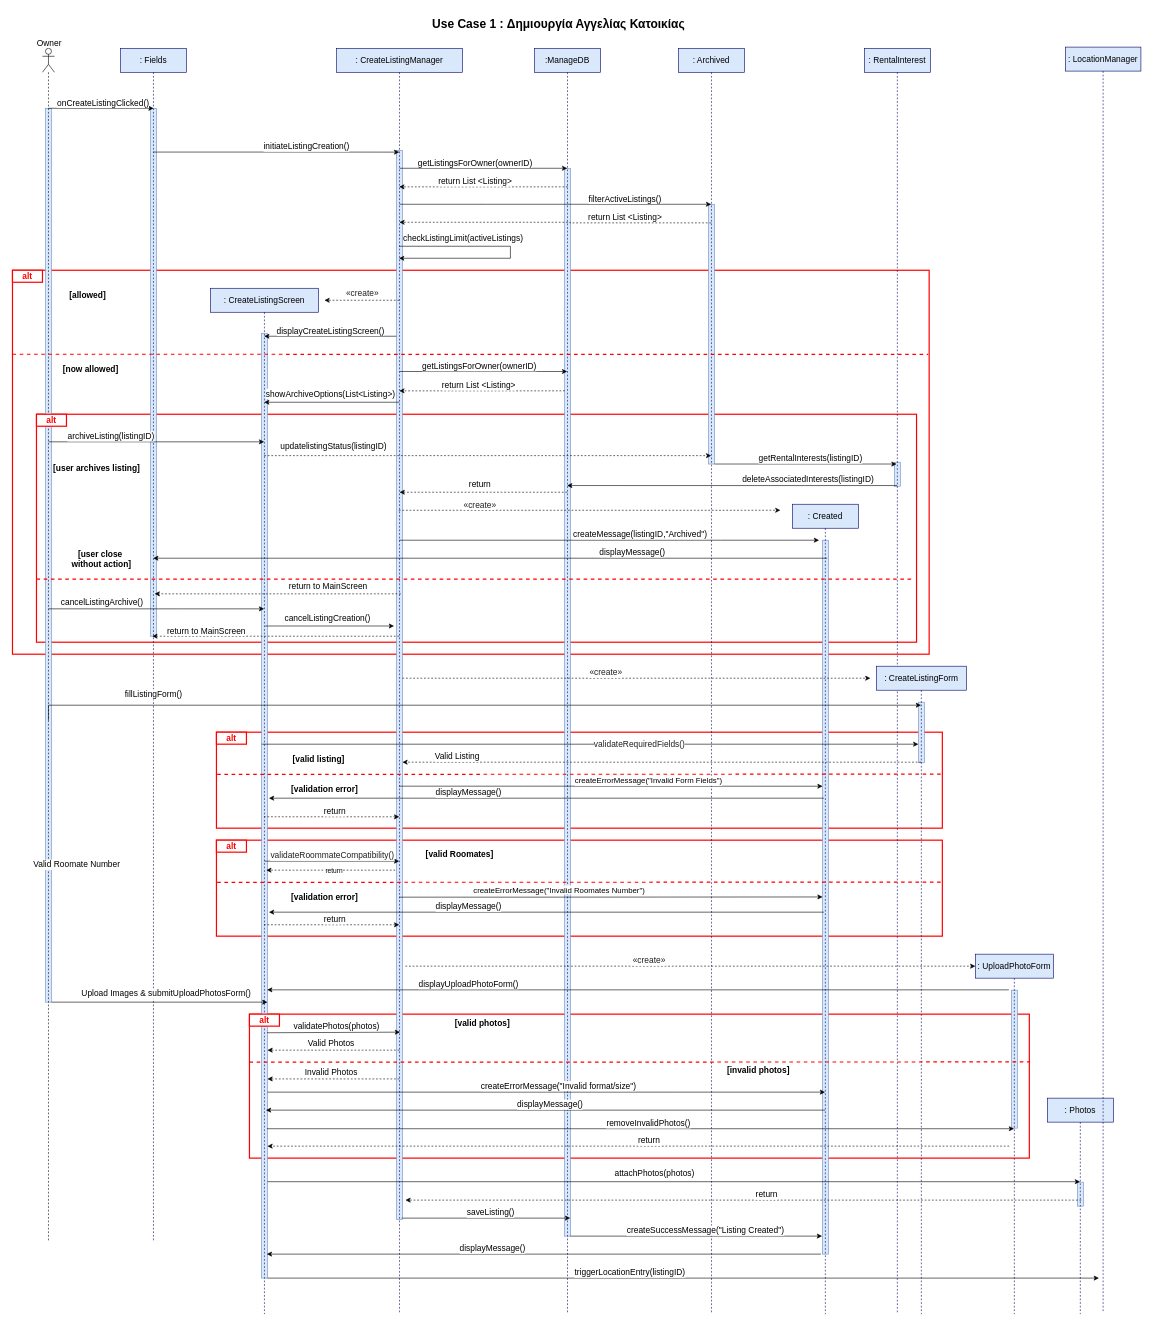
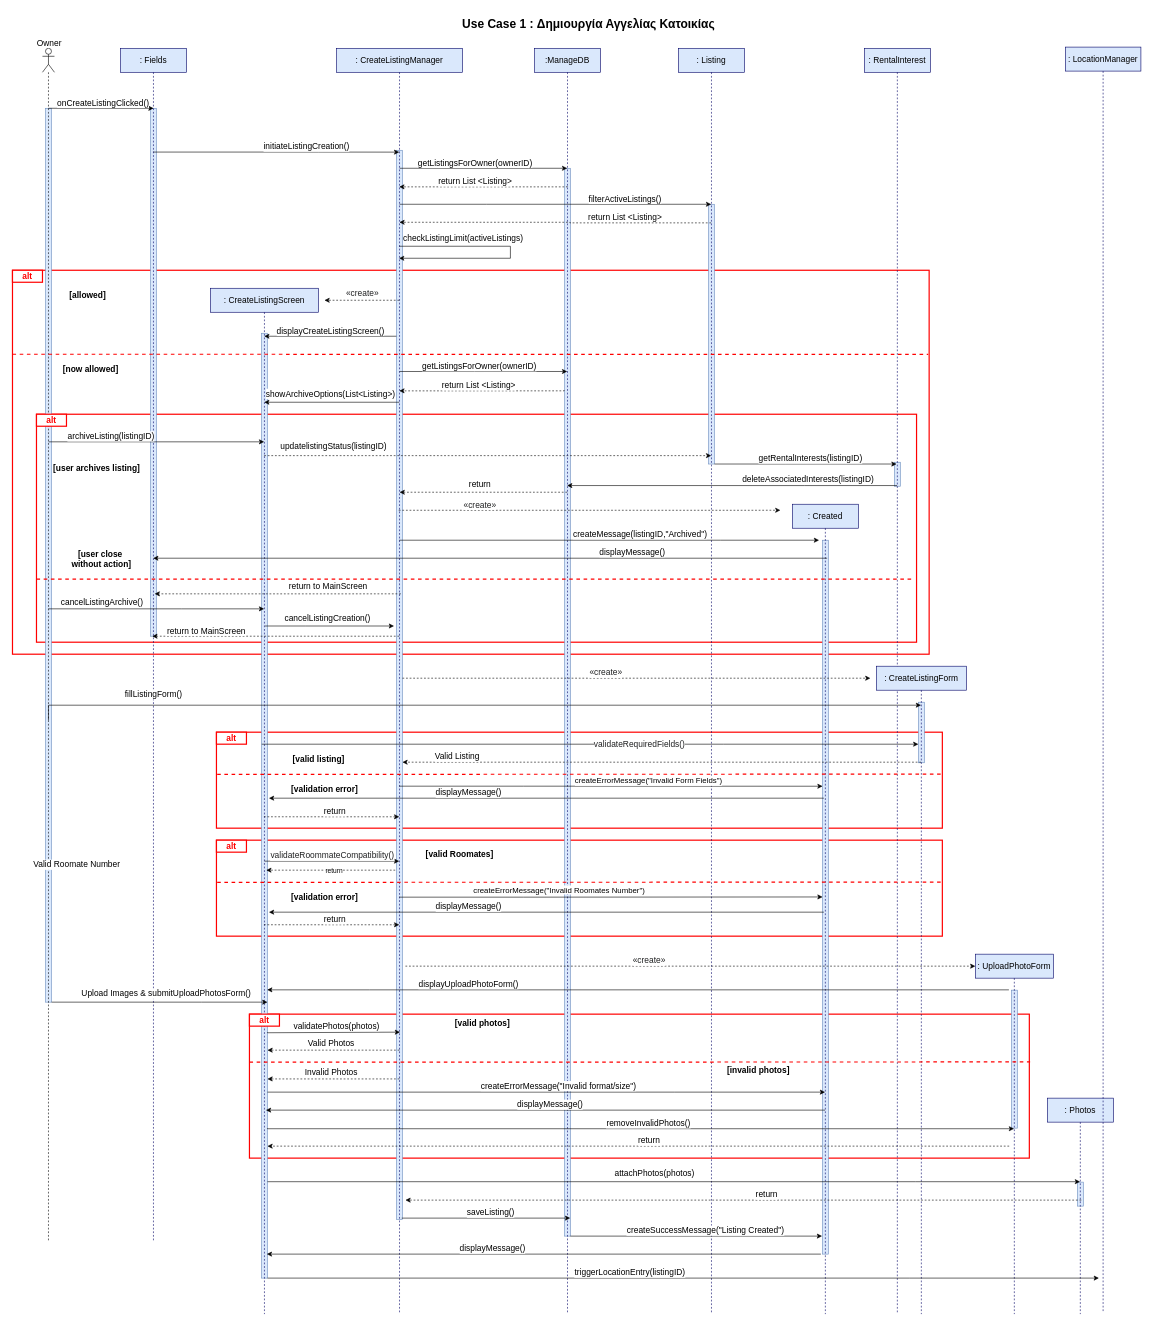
node "Use Case 1 : Δημιουργία Αγγελίας Κατοικίας": moved (558, 23) -> (588, 23)
node ": Archived": label ": Archived" -> ": Listing"
